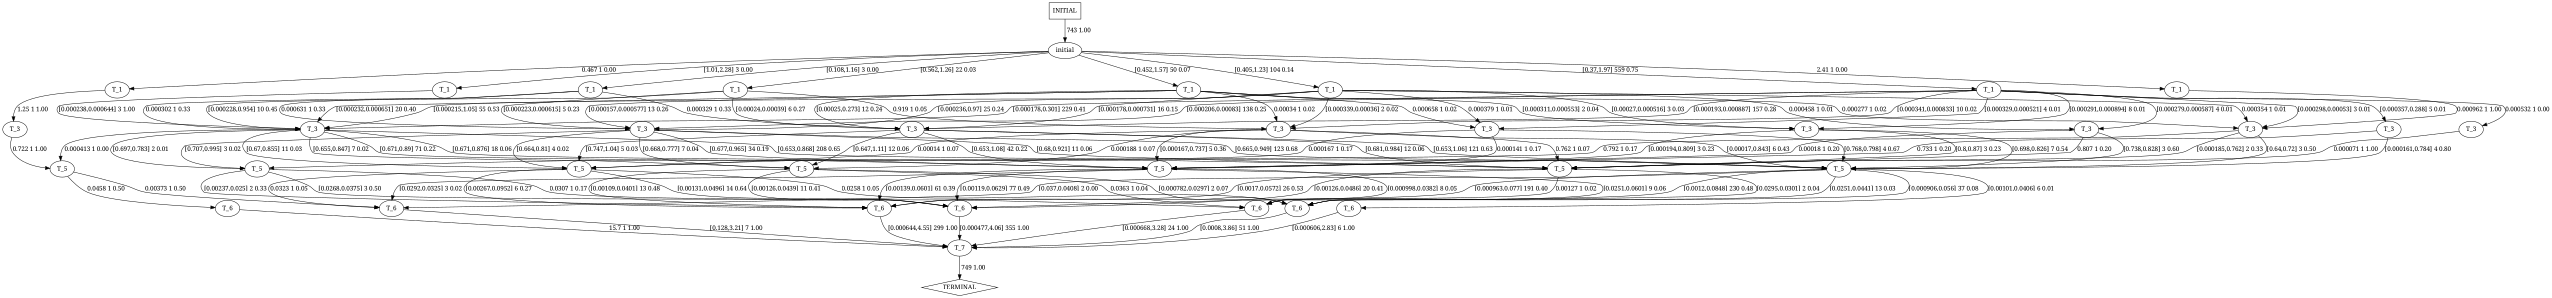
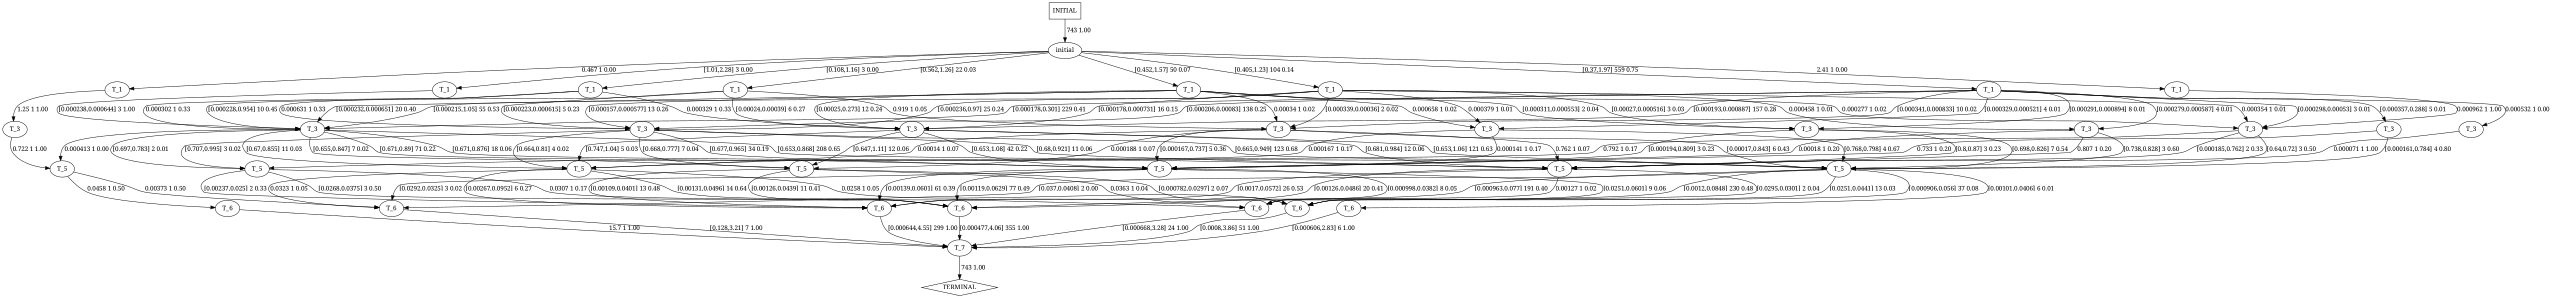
edge "T_7" -> "TERMINAL": label " 749 1.00" -> " 743 1.00"
